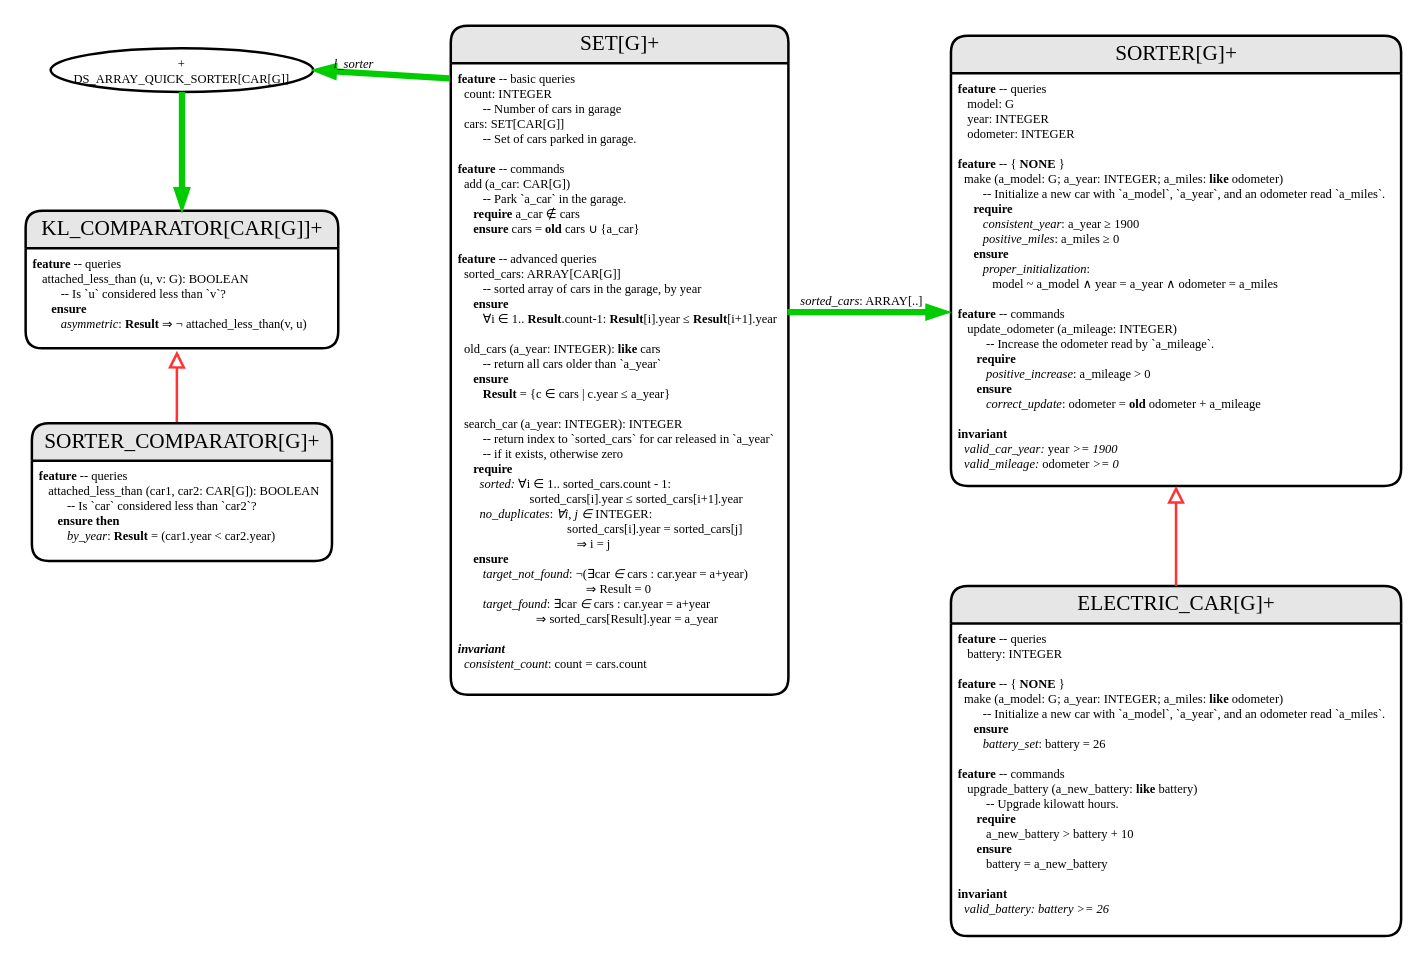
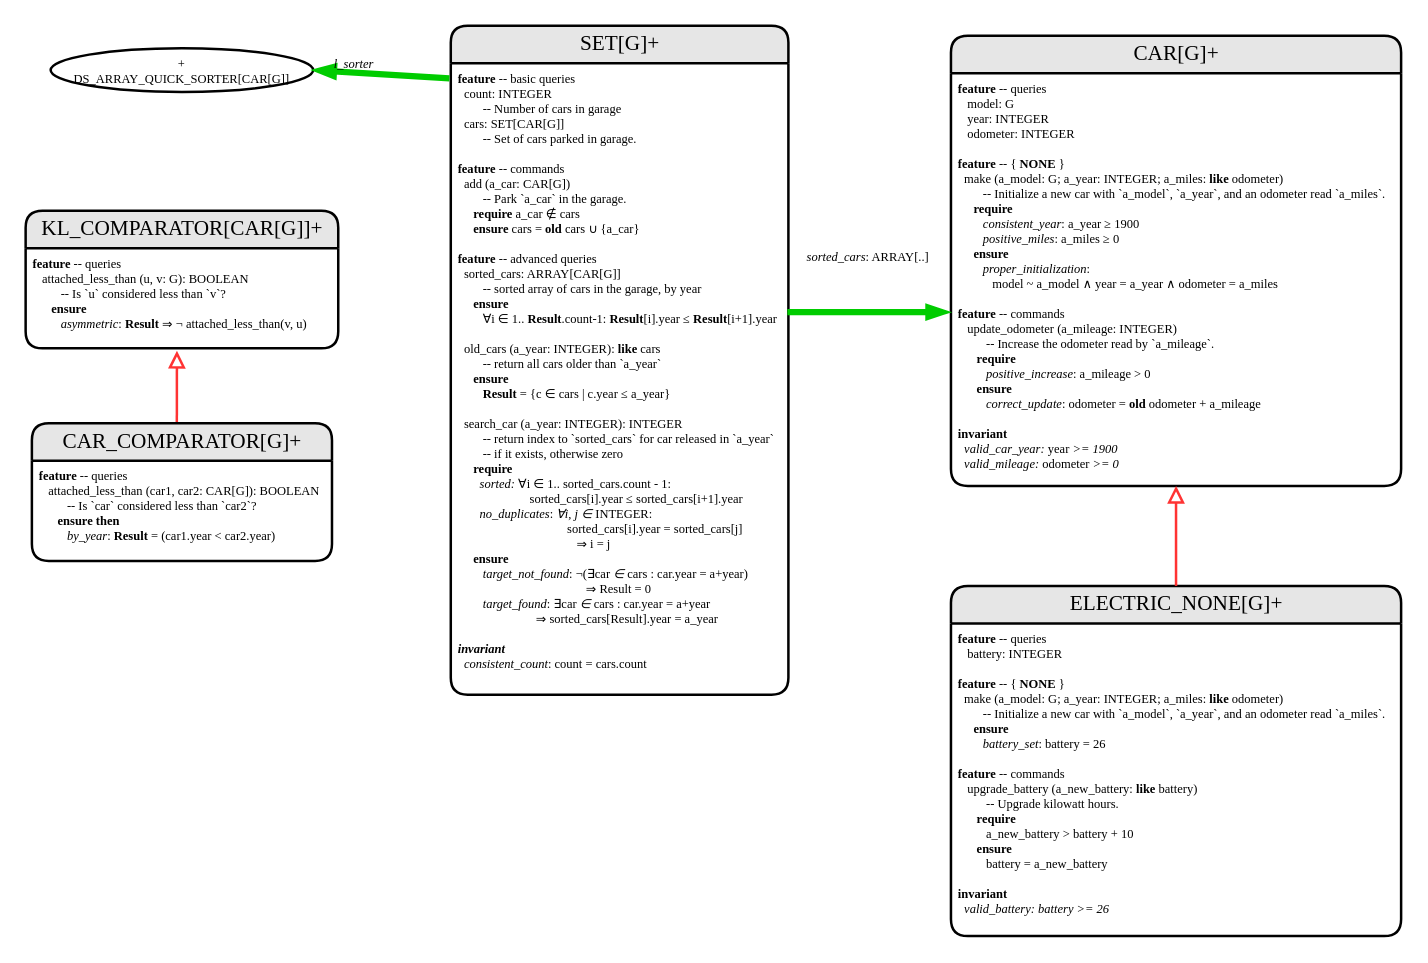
node "SORTER[G]+": label "SORTER[G]+" -> "CAR[G]+"
edge "+ DS_ARRAY_QUICK_SORTER[CAR[G]]" -> "KL_COMPARATOR[CAR[G]]+": removed
node "sorted_cars: ARRAY[..]": moved (851, 298) -> (857, 254)
node "SORTER_COMPARATOR[G]+": label "SORTER_COMPARATOR[G]+" -> "CAR_COMPARATOR[G]+"
node "ELECTRIC_CAR[G]+": label "ELECTRIC_CAR[G]+" -> "ELECTRIC_NONE[G]+"
